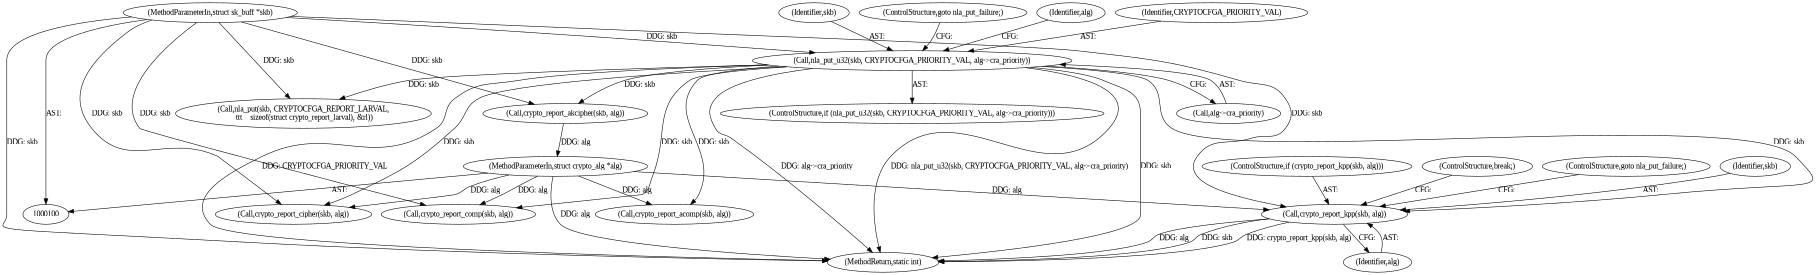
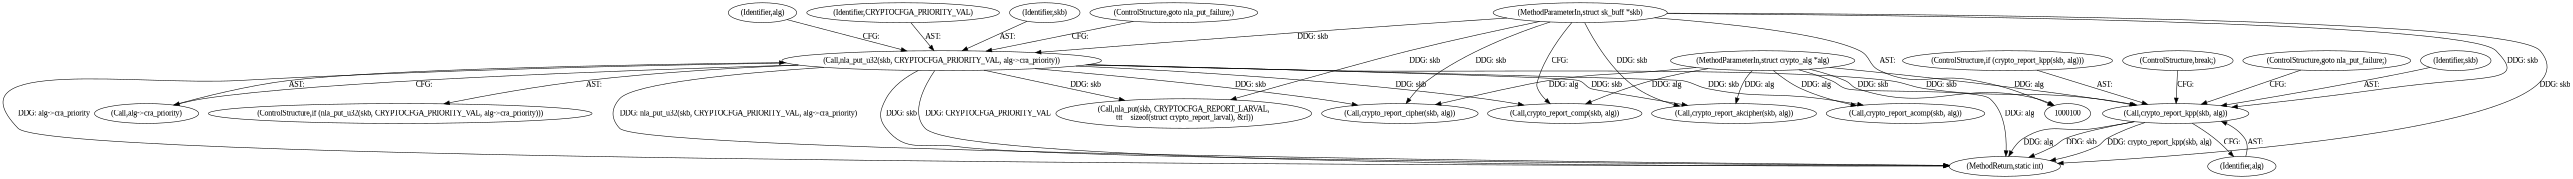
edge "(MethodParameterIn,struct sk_buff *skb)" -> "(Call,crypto_report_comp(skb, alg))": label "DDG: skb" -> "CFG: "
edge "(Call,crypto_report_akcipher(skb, alg))" -> "(MethodParameterIn,struct crypto_alg *alg)": reversed
edge "(MethodParameterIn,struct crypto_alg *alg)" -> "1000100": label "AST: " -> "DDG: skb"
